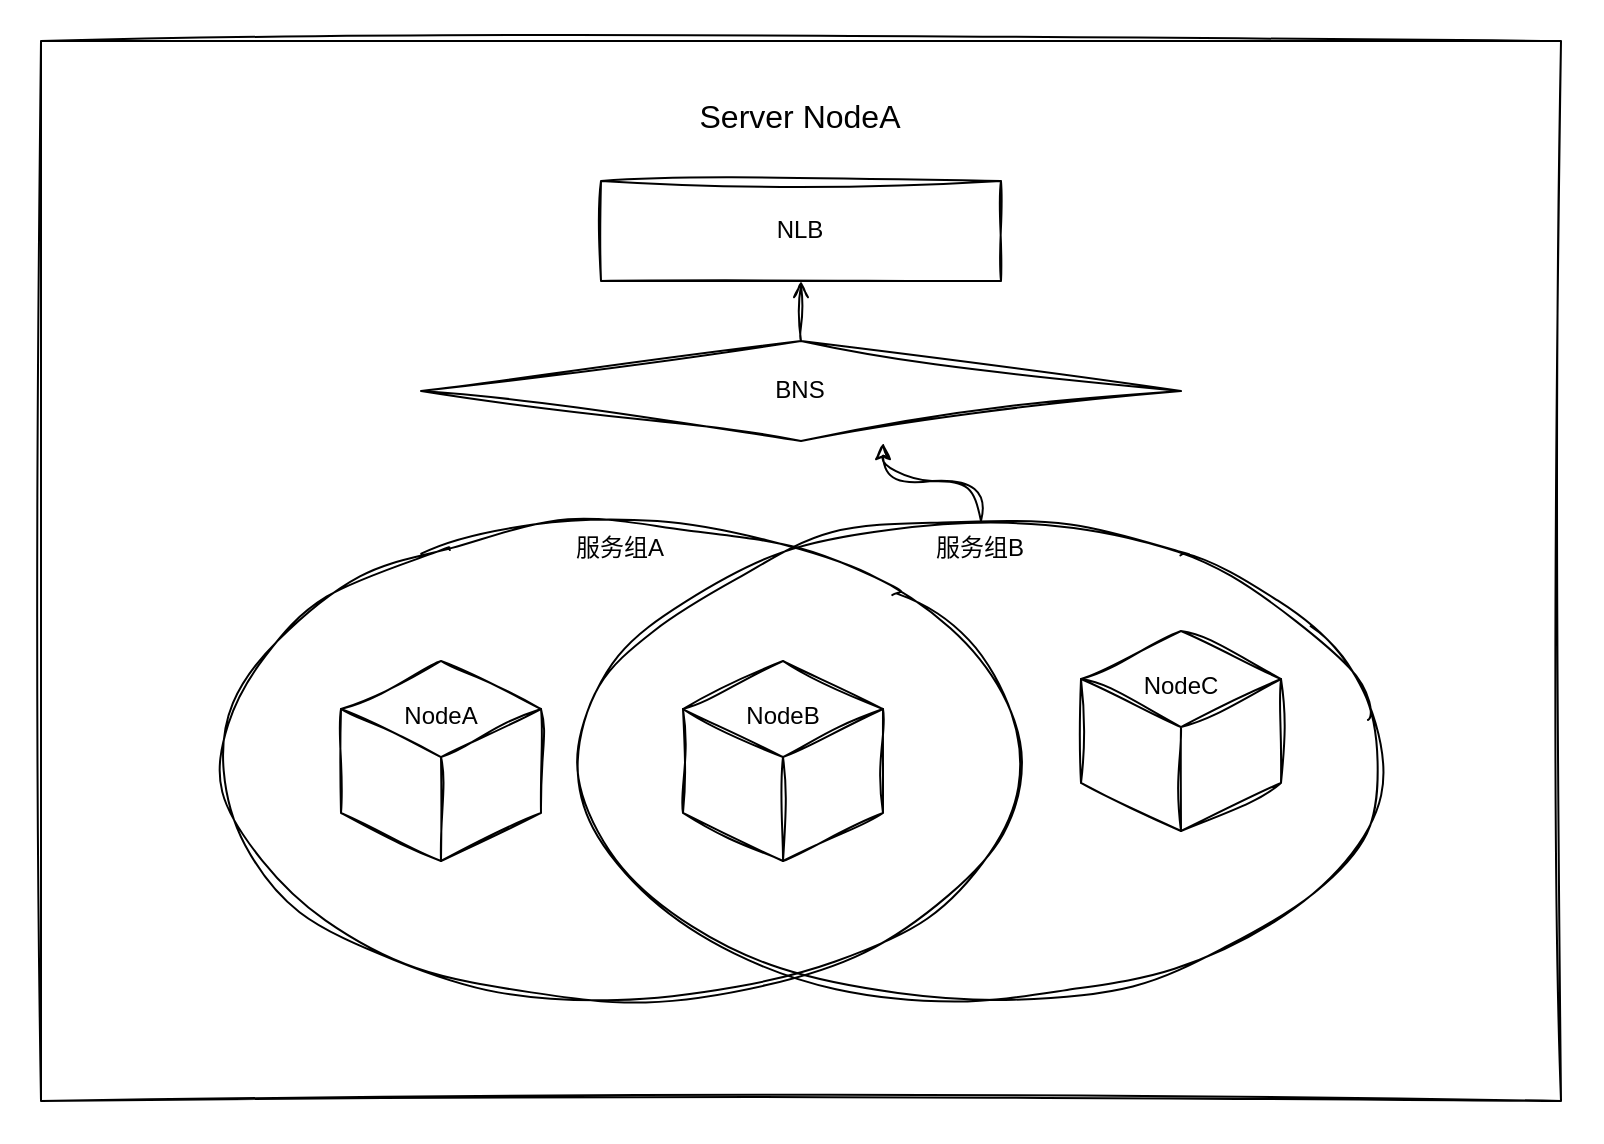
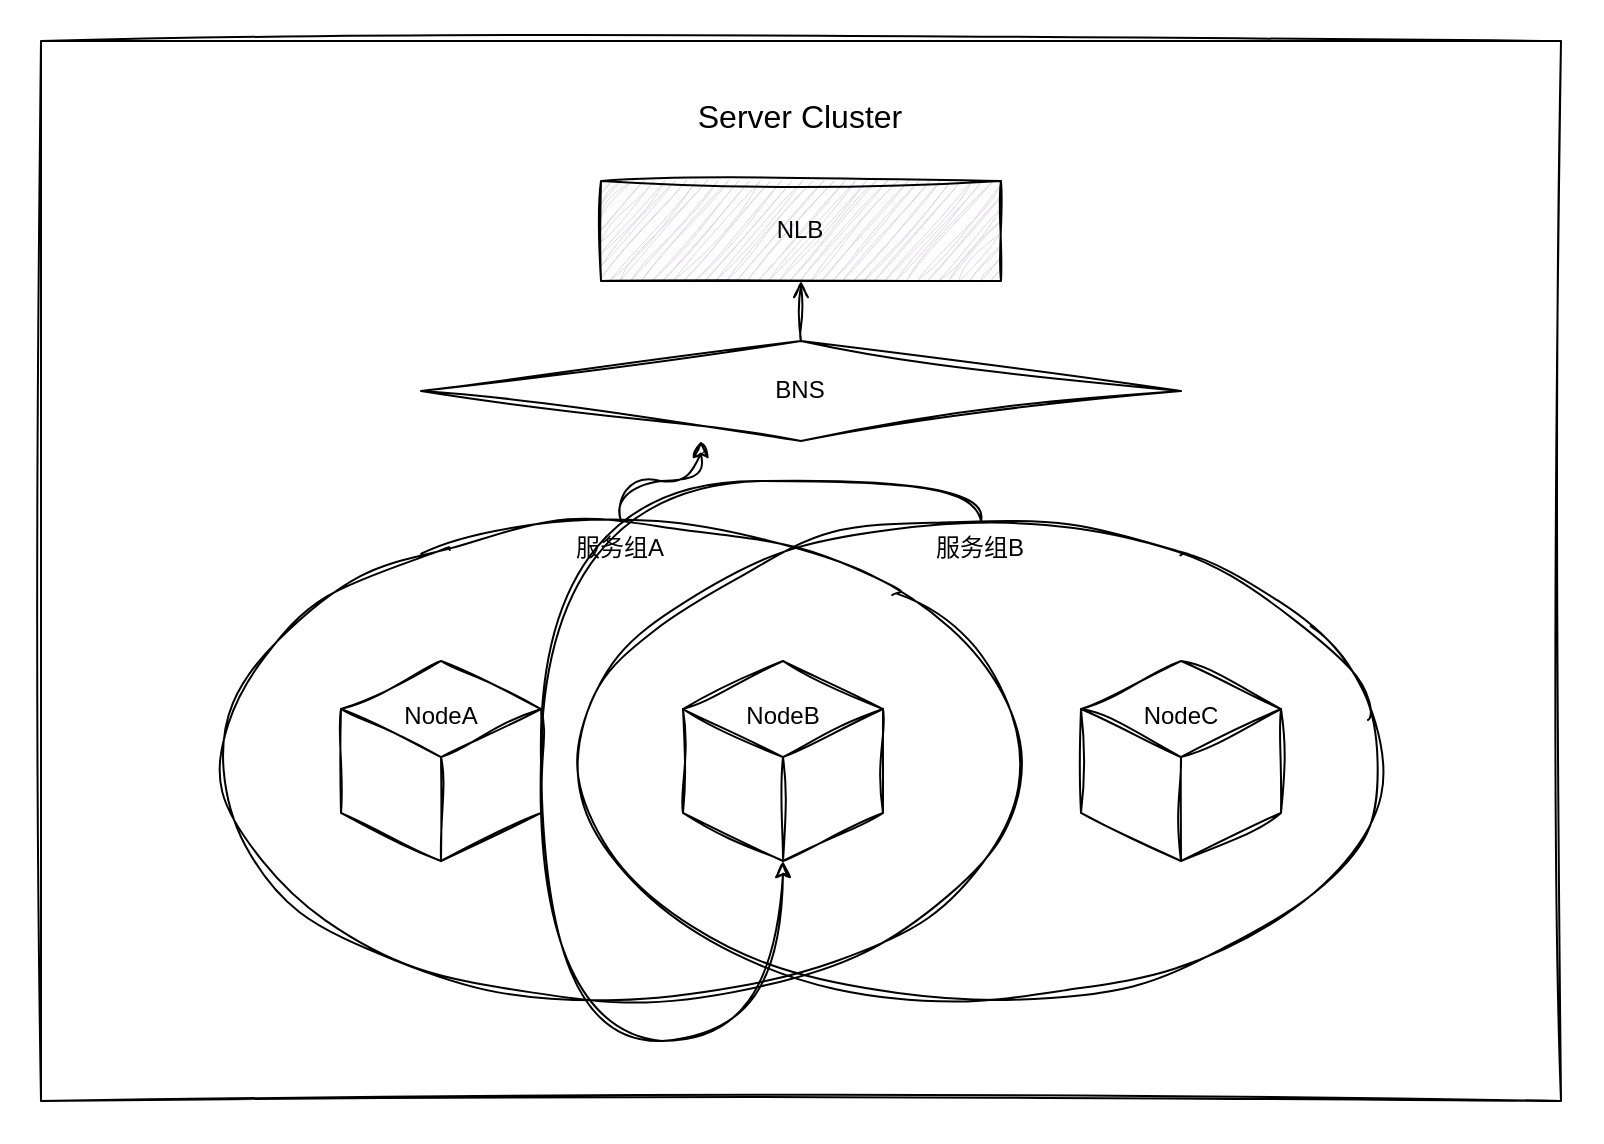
node "Server NodeA": label "Server NodeA" -> "Server Cluster"
node "NLB": fillcolor #ffffff -> #e1d5e7
edge "服务组A" -> "BNS": added
edge "服务组B" -> "BNS": now "服务组B" -> "NodeB"
node "NodeC": moved (1181, 731) -> (1181, 761)
